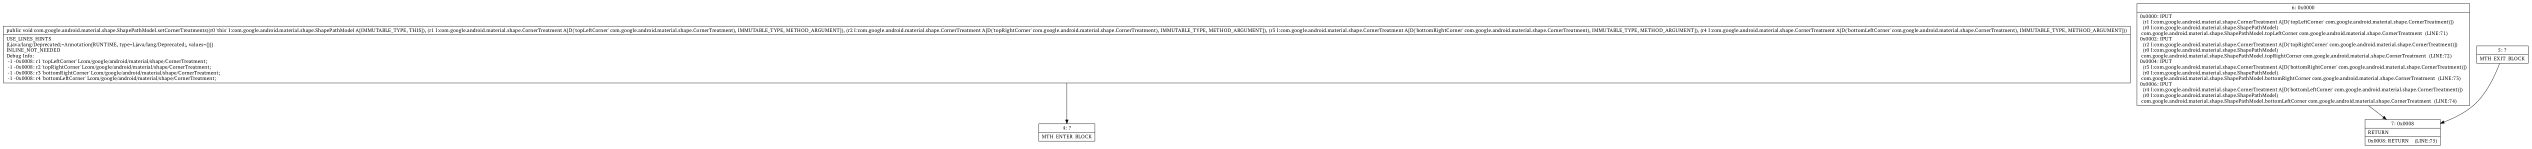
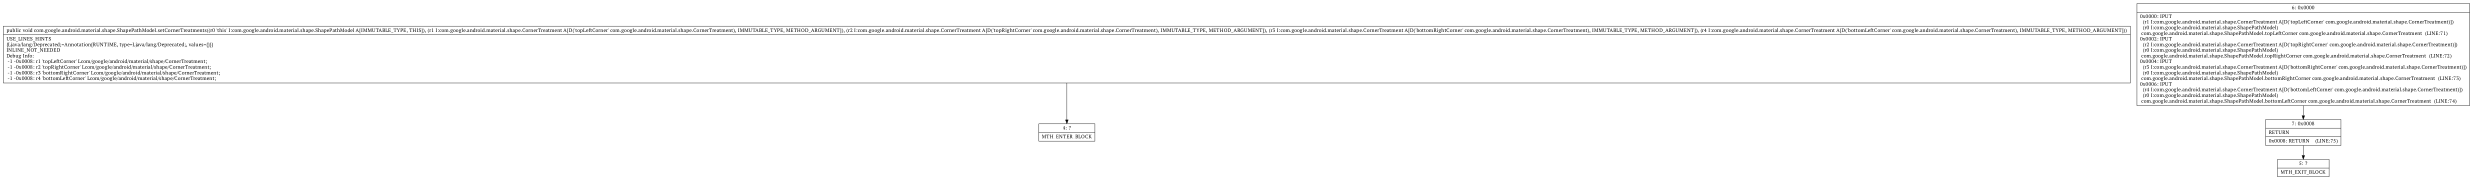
edge "5: ?" -> "7: 0x0008": reversed
